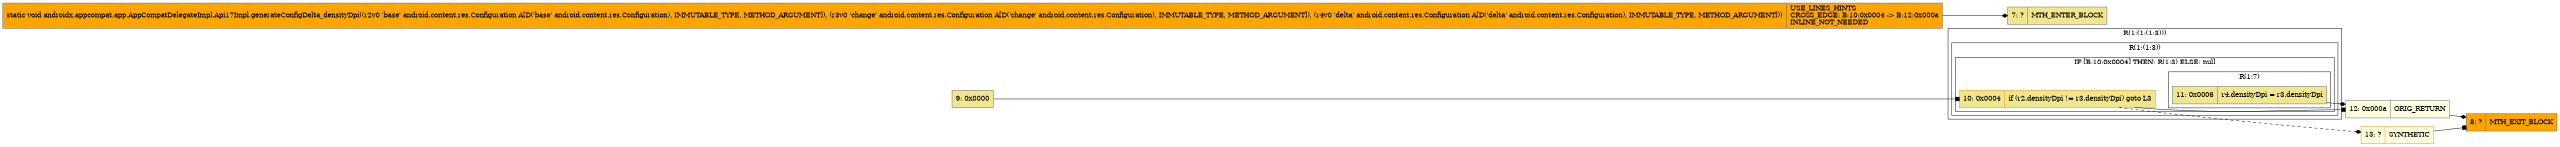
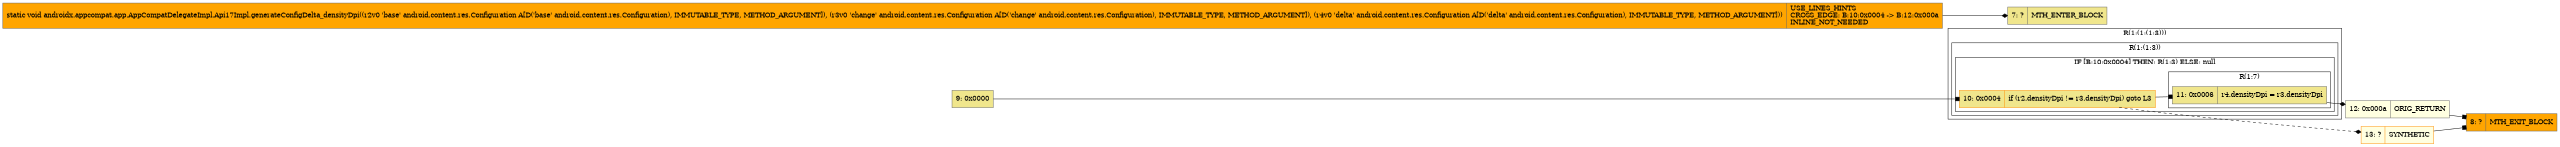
edge "10: 0x0004" -> "12: 0x000a": now "10: 0x0004" -> "11: 0x0006"
edge "12: 0x000a" -> "8: ?": arrowhead diamond -> box
